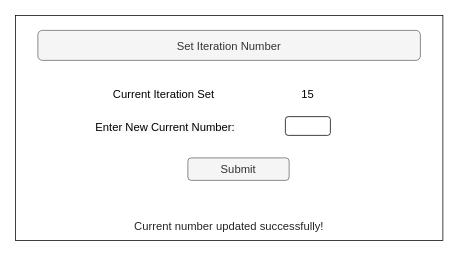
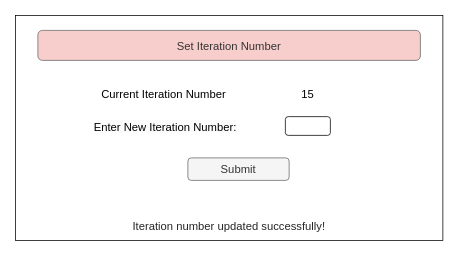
node "Set Iteration Number": fillcolor #f5f5f5 -> #f8cecc
node "Current Iteration Set": label "Current Iteration Set" -> "Current Iteration Number"
node "Enter New Current Number:": label "Enter New Current Number:" -> "Enter New Iteration Number:"
node "Current number updated successfully!": label "Current number updated successfully!" -> "Iteration number updated successfully!"
